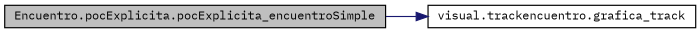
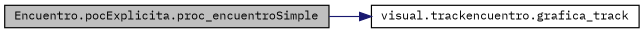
node "Encuentro.pocExplicita.pocExplicita_encuentroSimple": label "Encuentro.pocExplicita.pocExplicita_encuentroSimple" -> "Encuentro.pocExplicita.proc_encuentroSimple"
